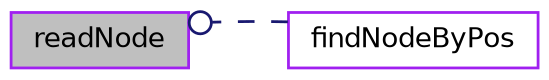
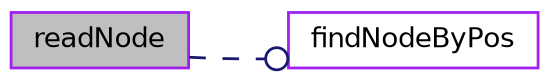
edge "findNodeByPos" -> "readNode": reversed
